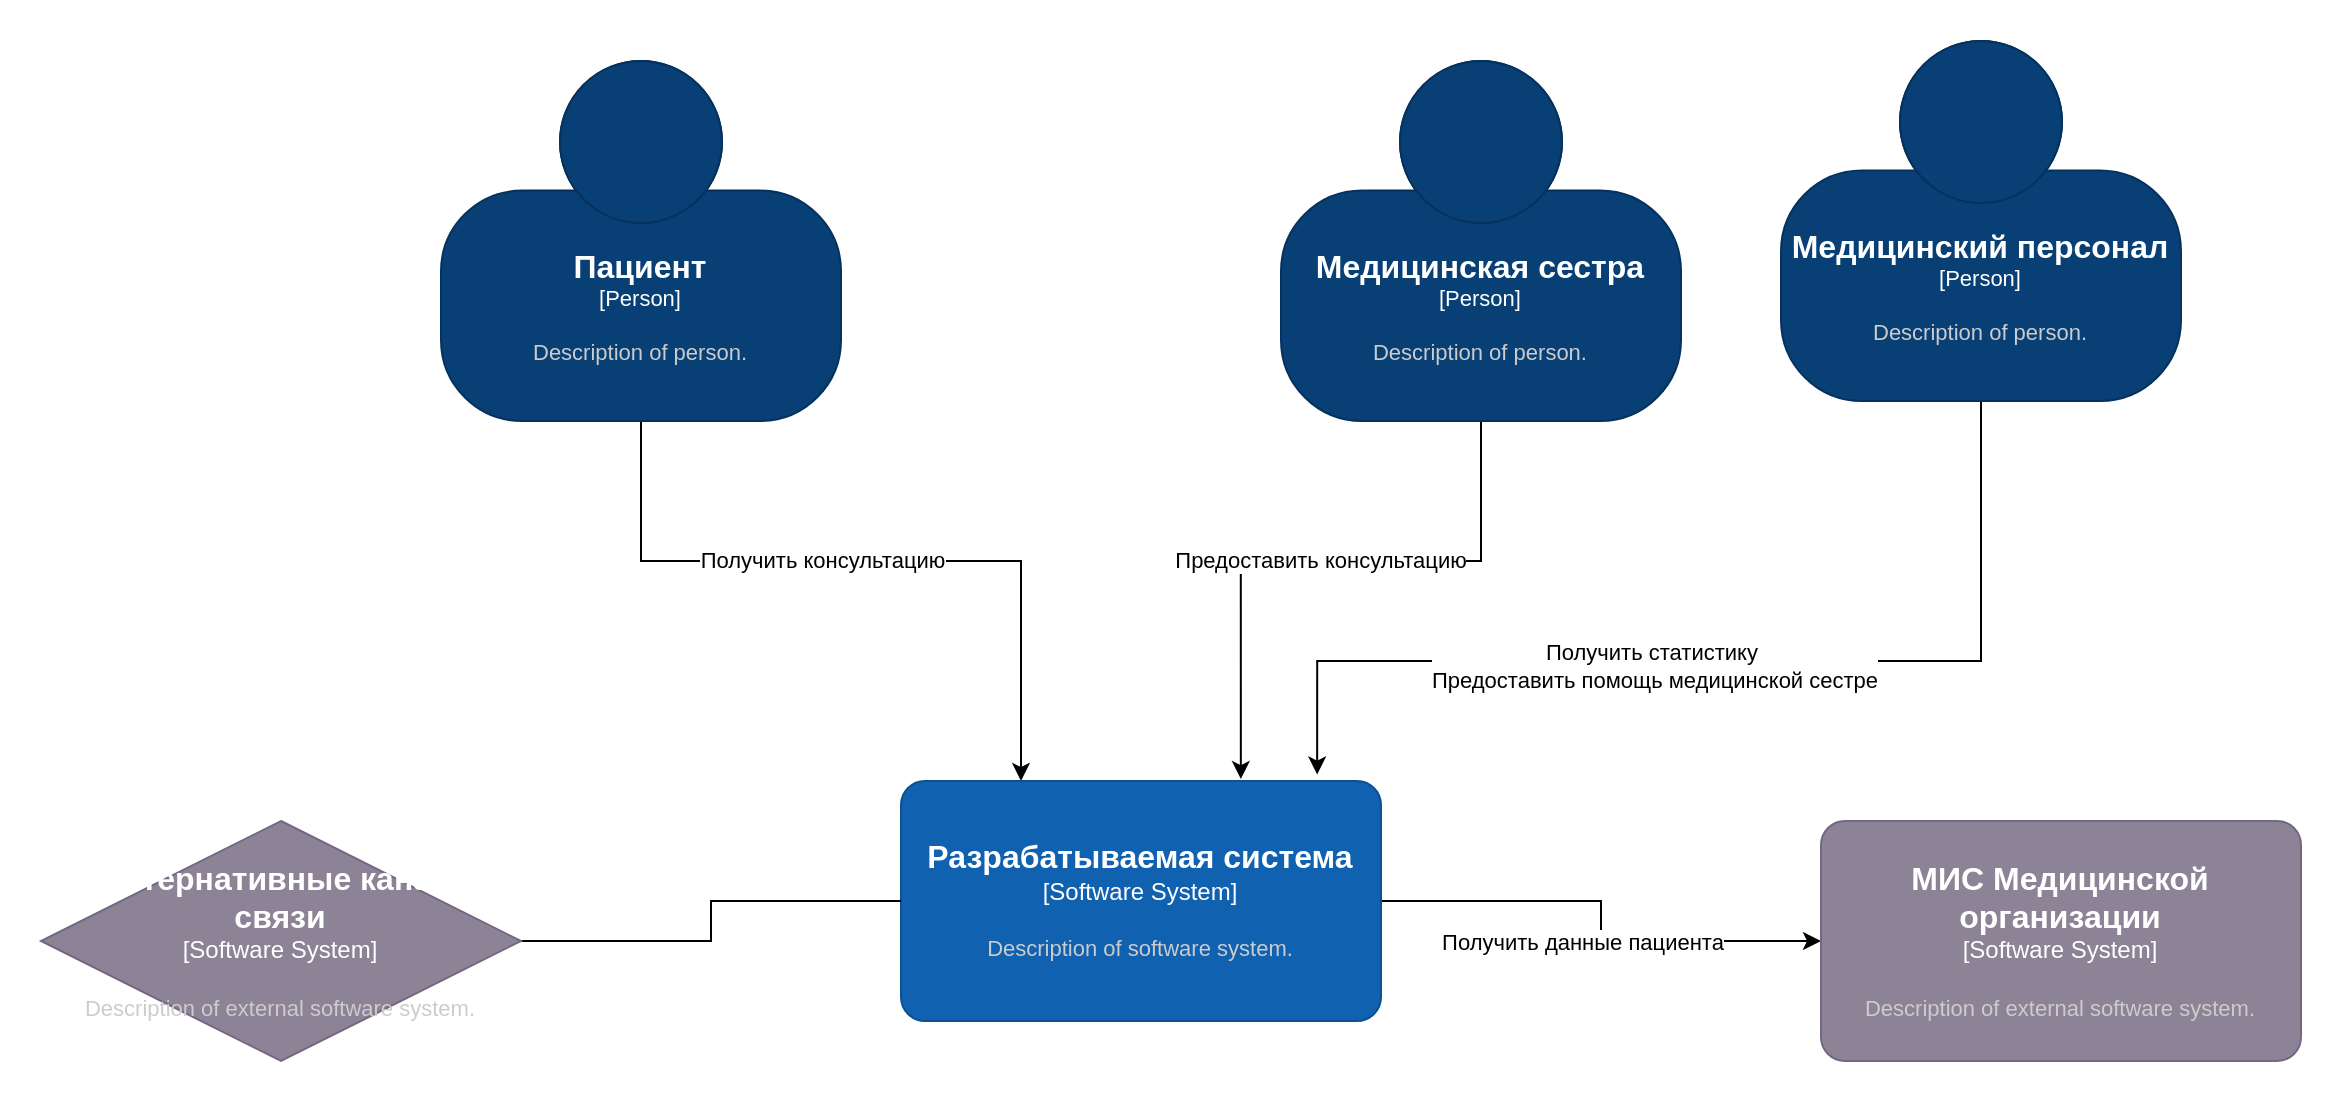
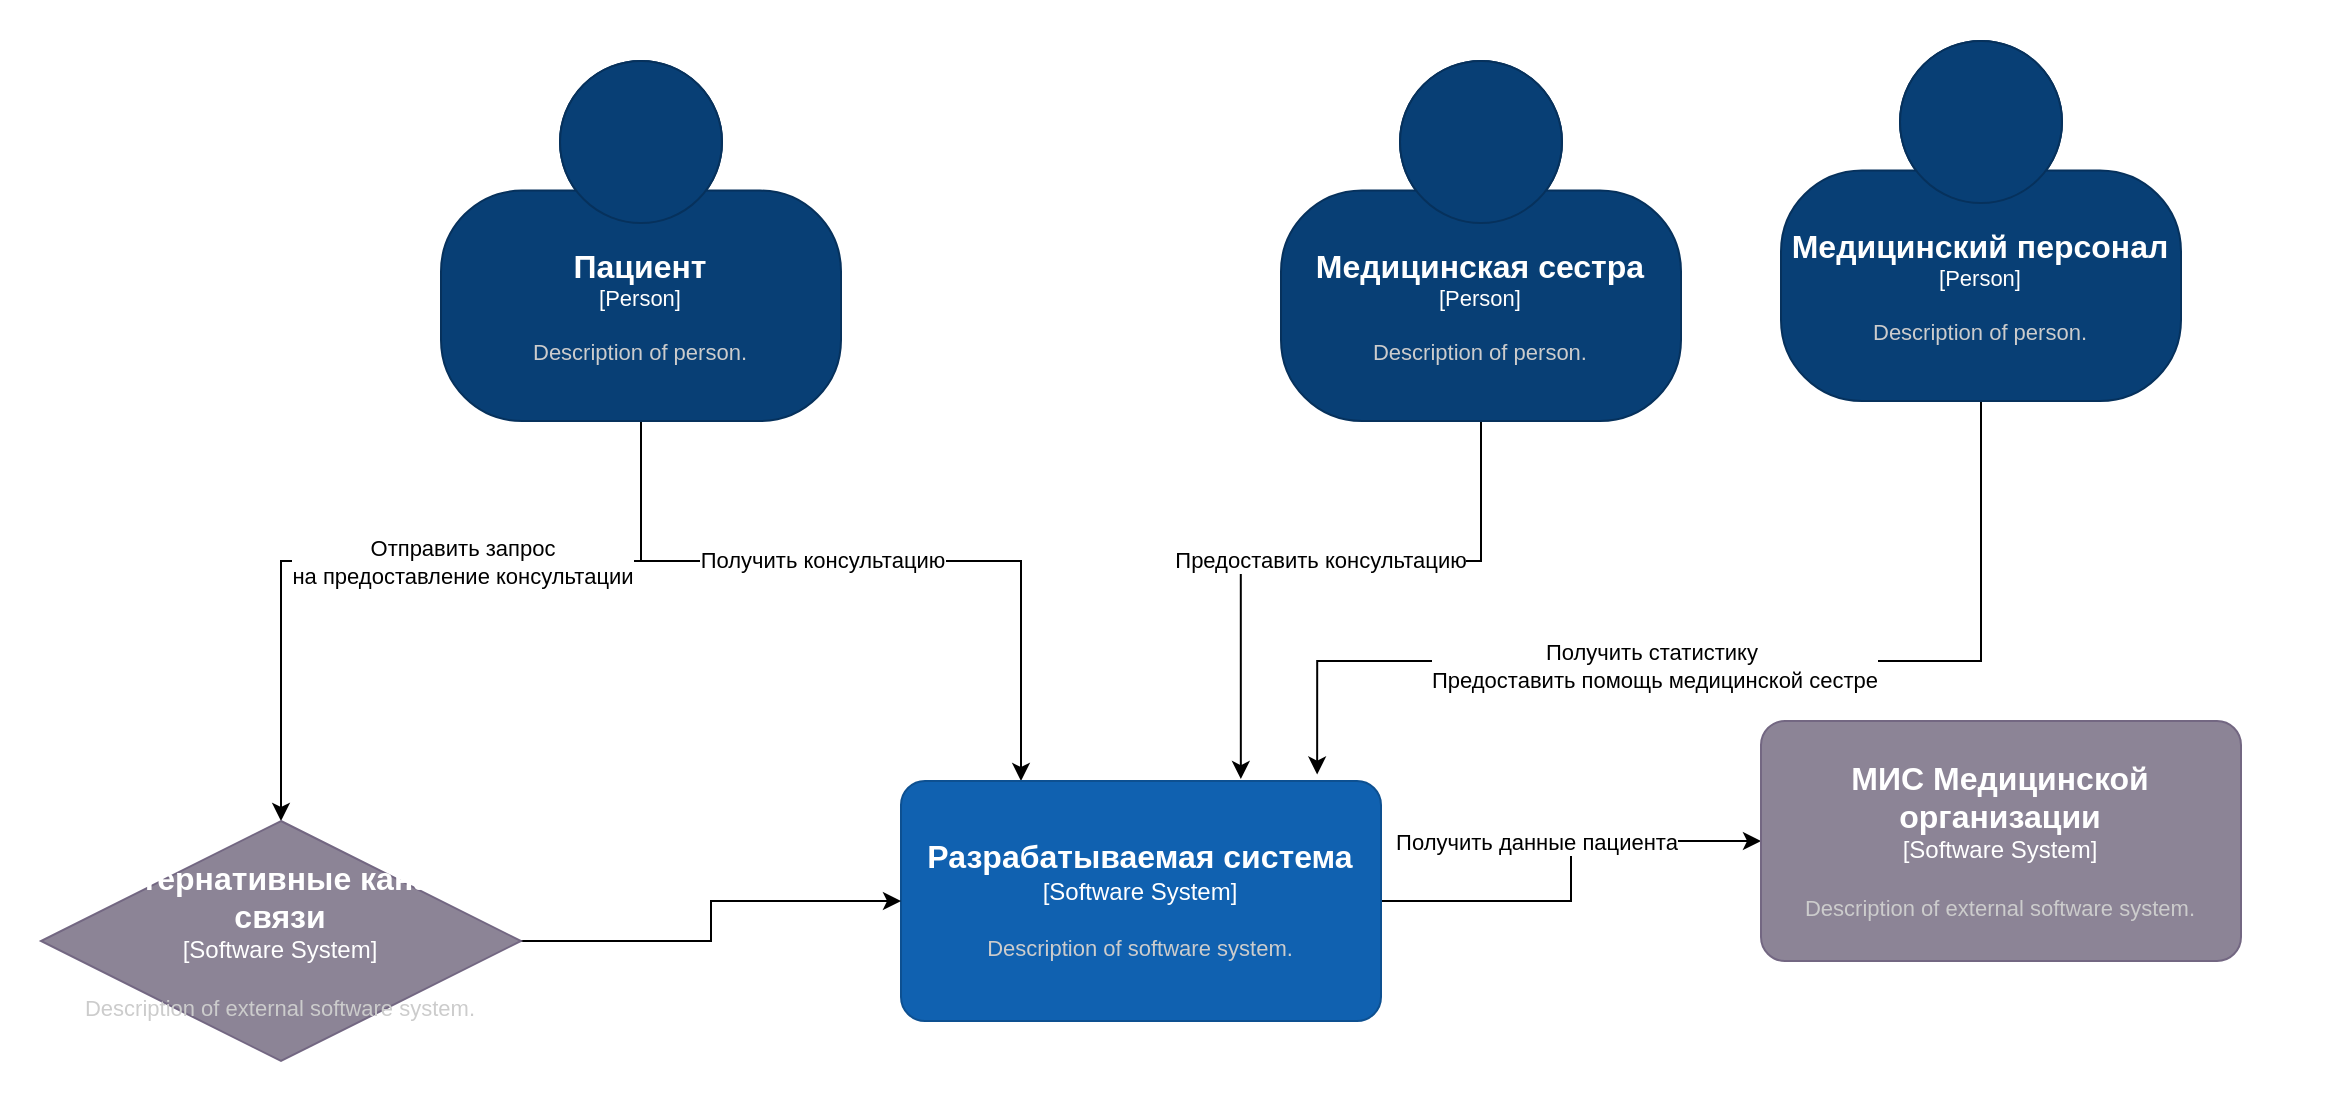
edge "Пациент [Person] Description of person." -> "Альтернативные каналы связи [Software System] Description of external software system.": added, label "Отправить запрос на предоставление консультации"
edge "Разрабатываемая система [Software System] Description of software system." -- "Альтернативные каналы связи [Software System] Description of external software system.": arrowhead none -> classic
node "МИС Медицинской организации [Software System] Description of external software system.": moved (2061, 941) -> (2001, 841)
